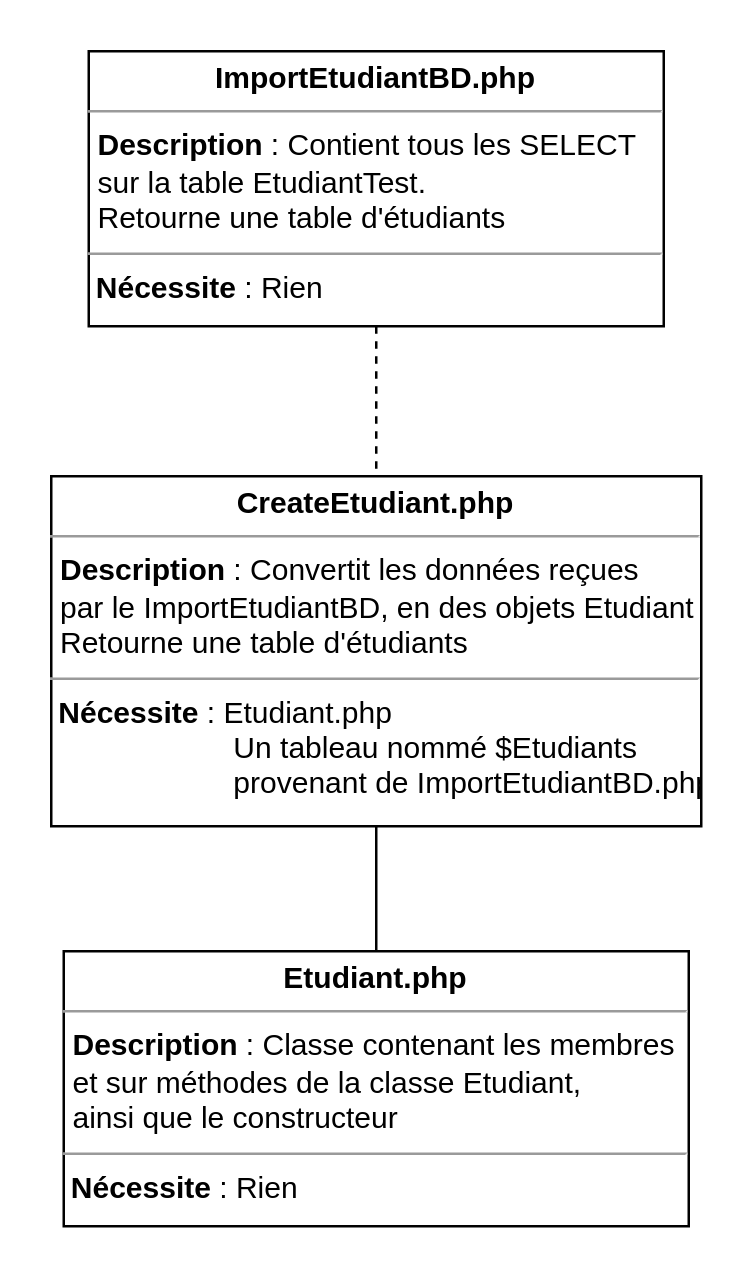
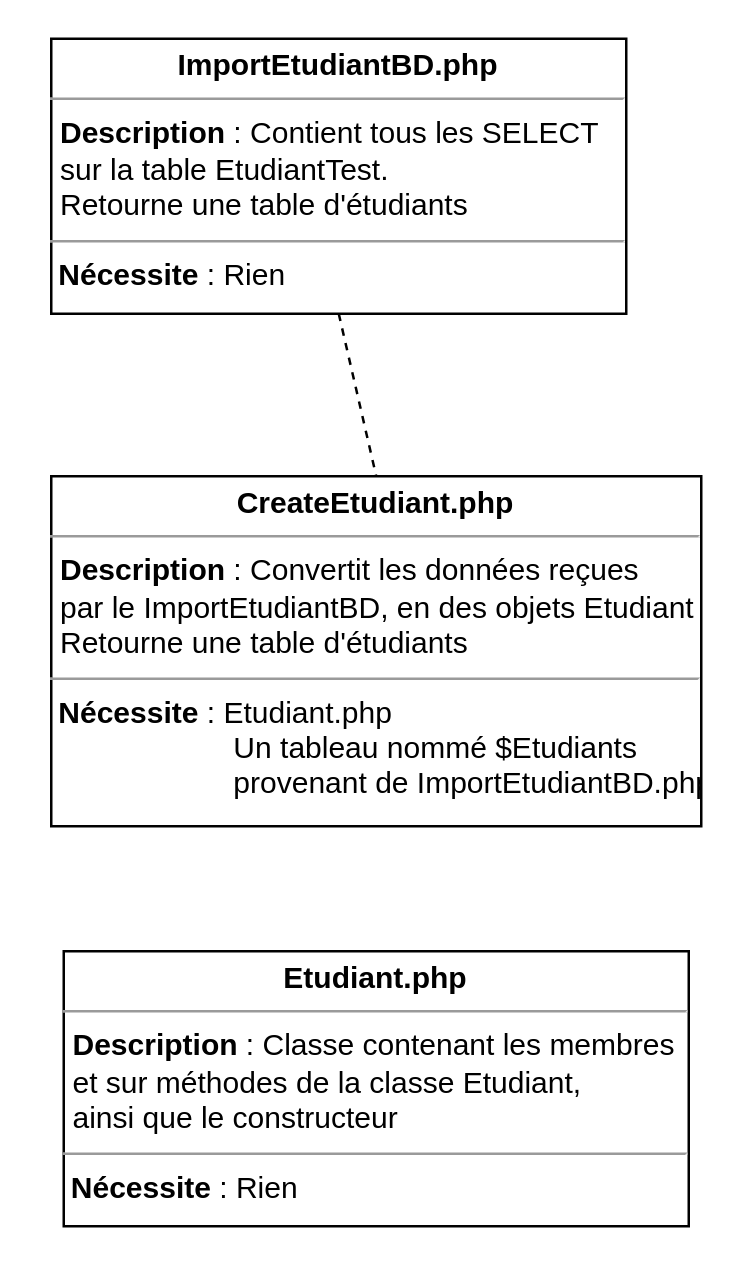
node "ImportEtudiantBD.php Description : Contient tous les SELECT sur la table EtudiantTest. Retourne une table d'étudiants Nécessite : Rien": moved (376, 189) -> (339, 176)
edge "CreateEtudiant.php Description : Convertit les données reçues par le ImportEtudiantBD, en des objets Etudiant Retourne une table d'étudiants Nécessite : Etudiant.php Un tableau nommé $Etudiants provenant de ImportEtudiantBD.php" -- "Etudiant.php Description : Classe contenant les membres et sur méthodes de la classe Etudiant, ainsi que le constructeur Nécessite : Rien": removed
